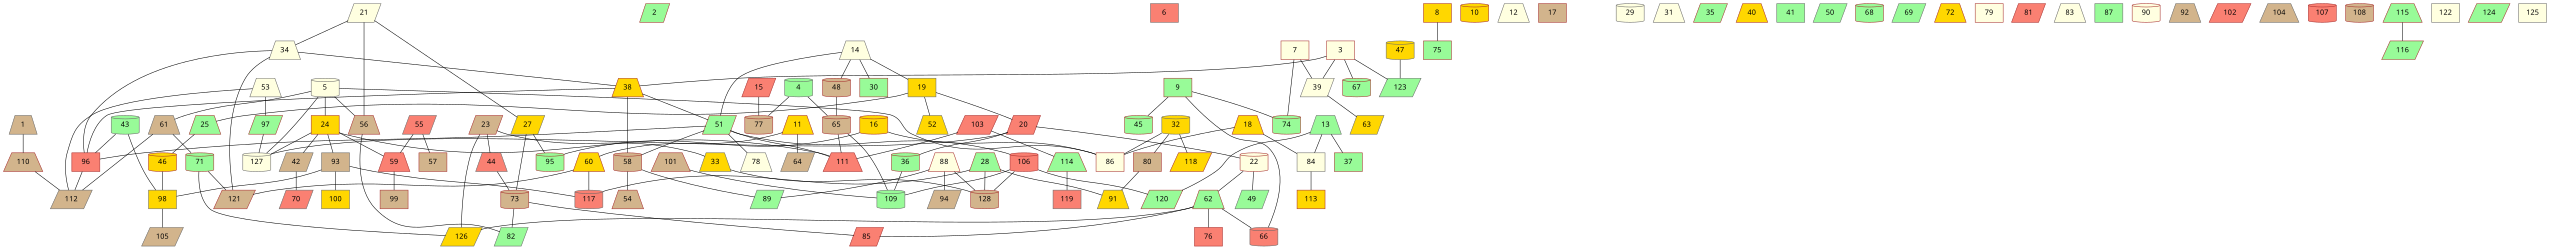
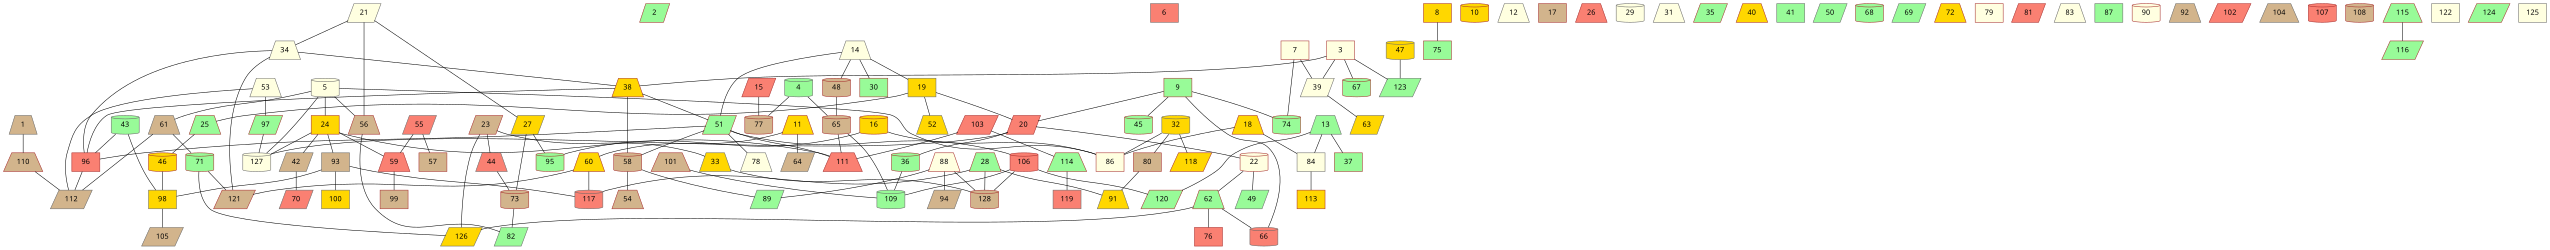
node "26": added
edge "9" -- "20": added
node "85": removed
